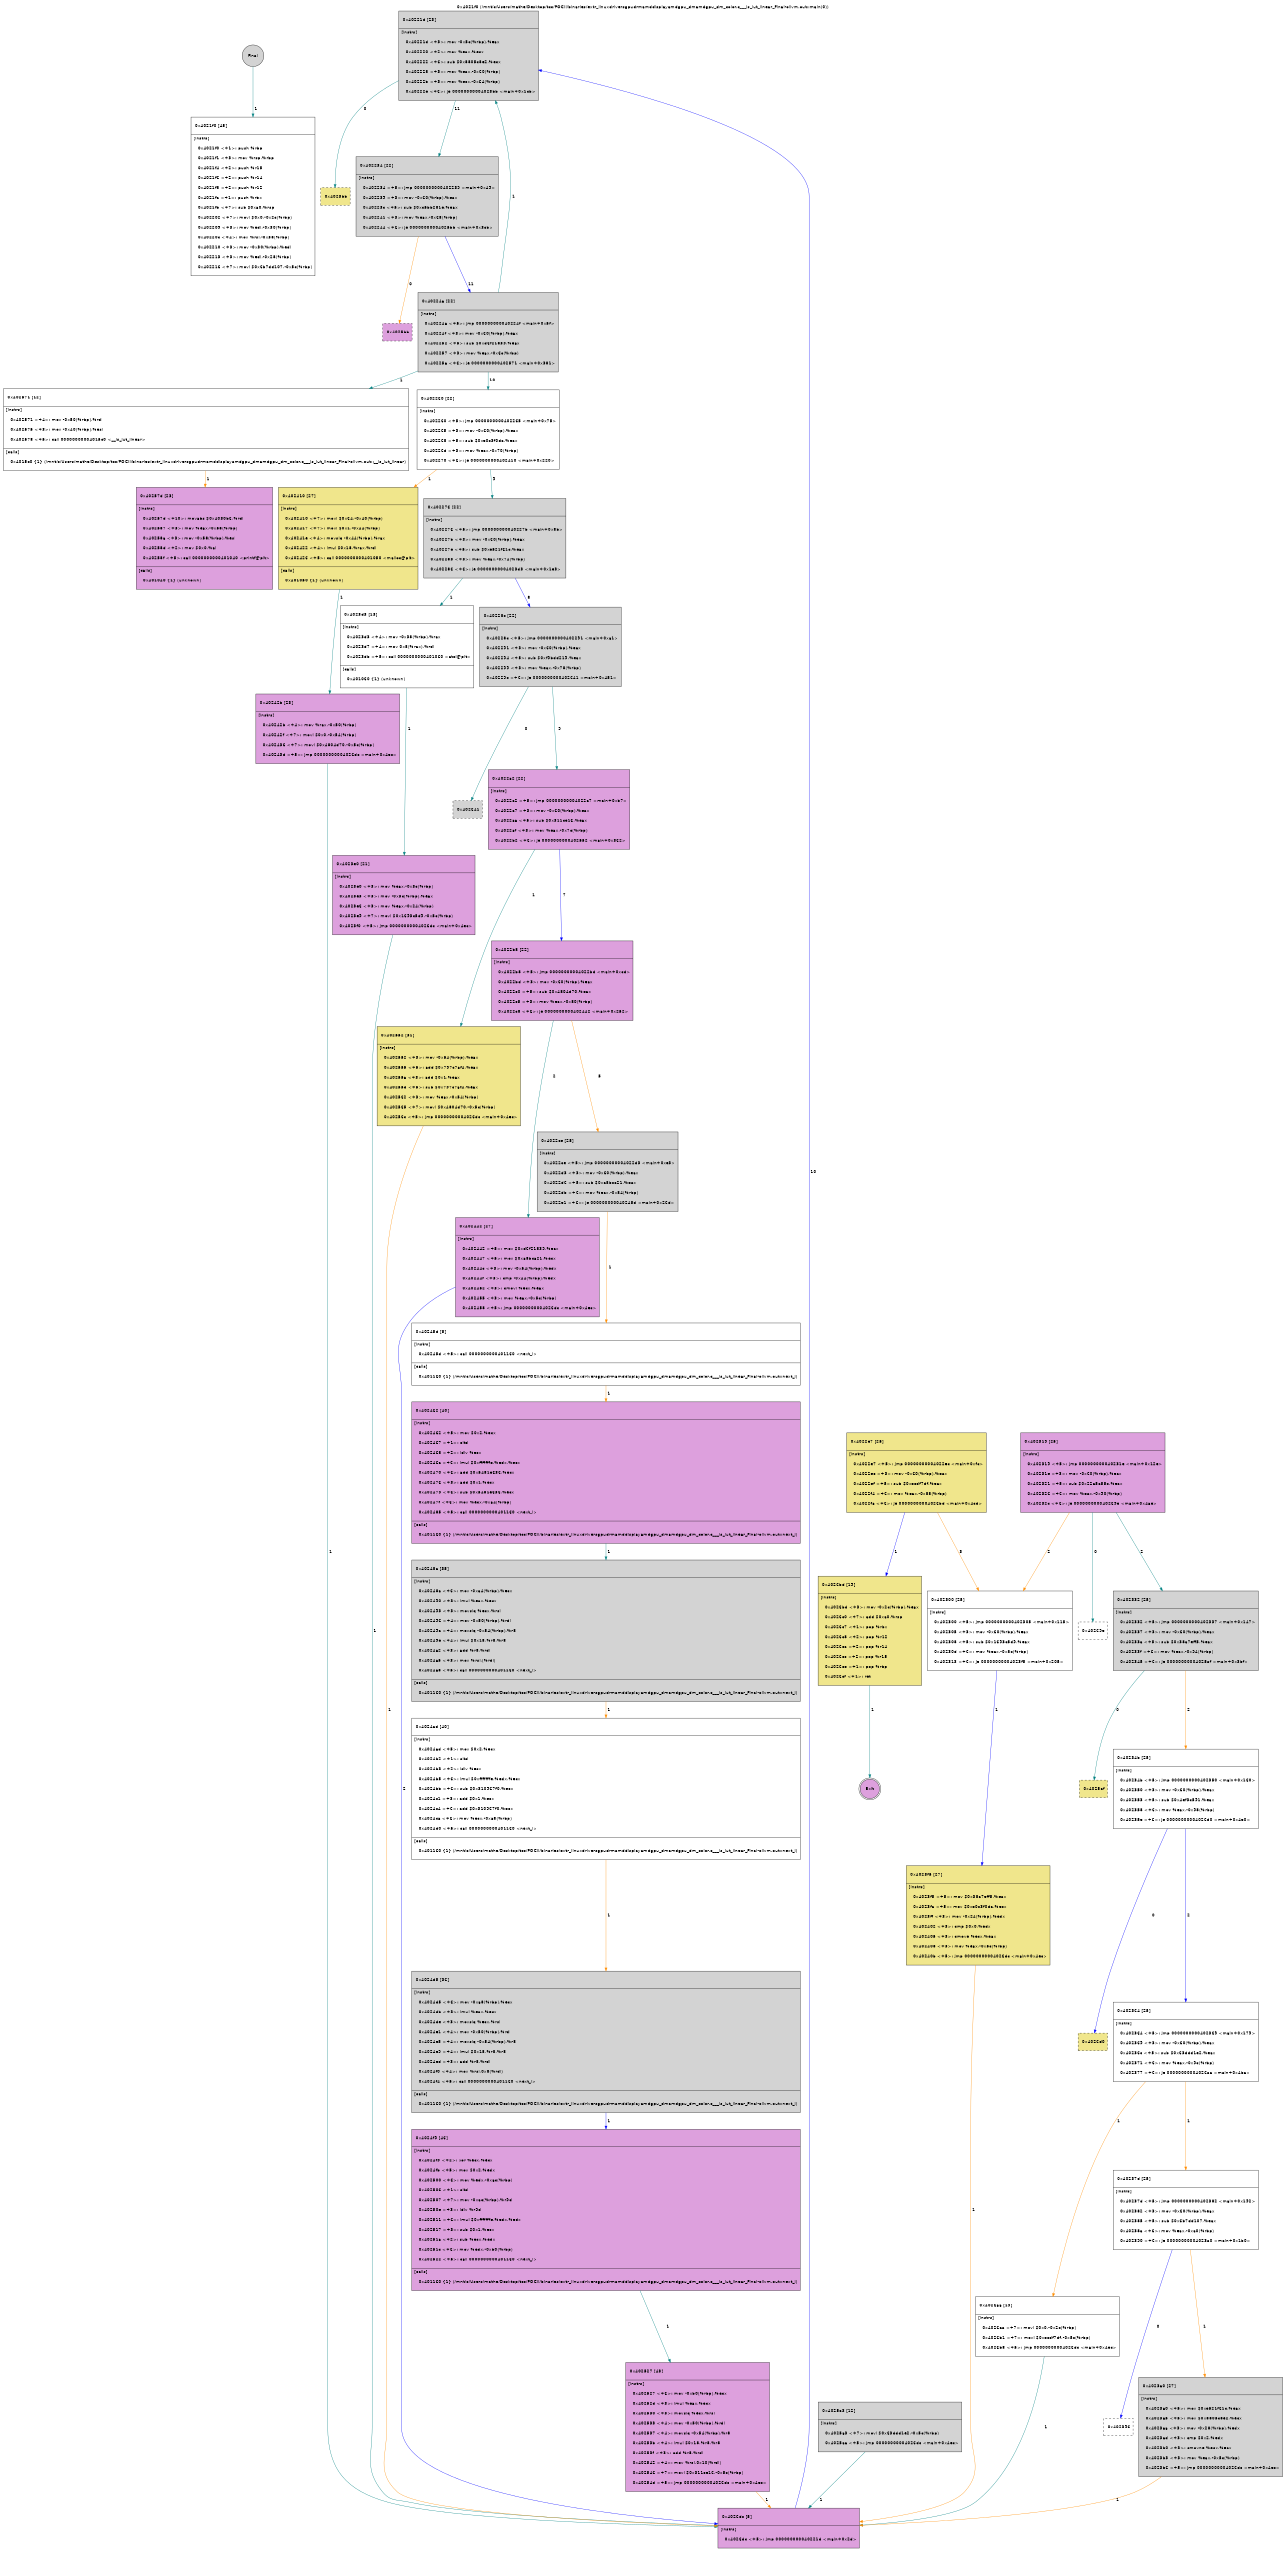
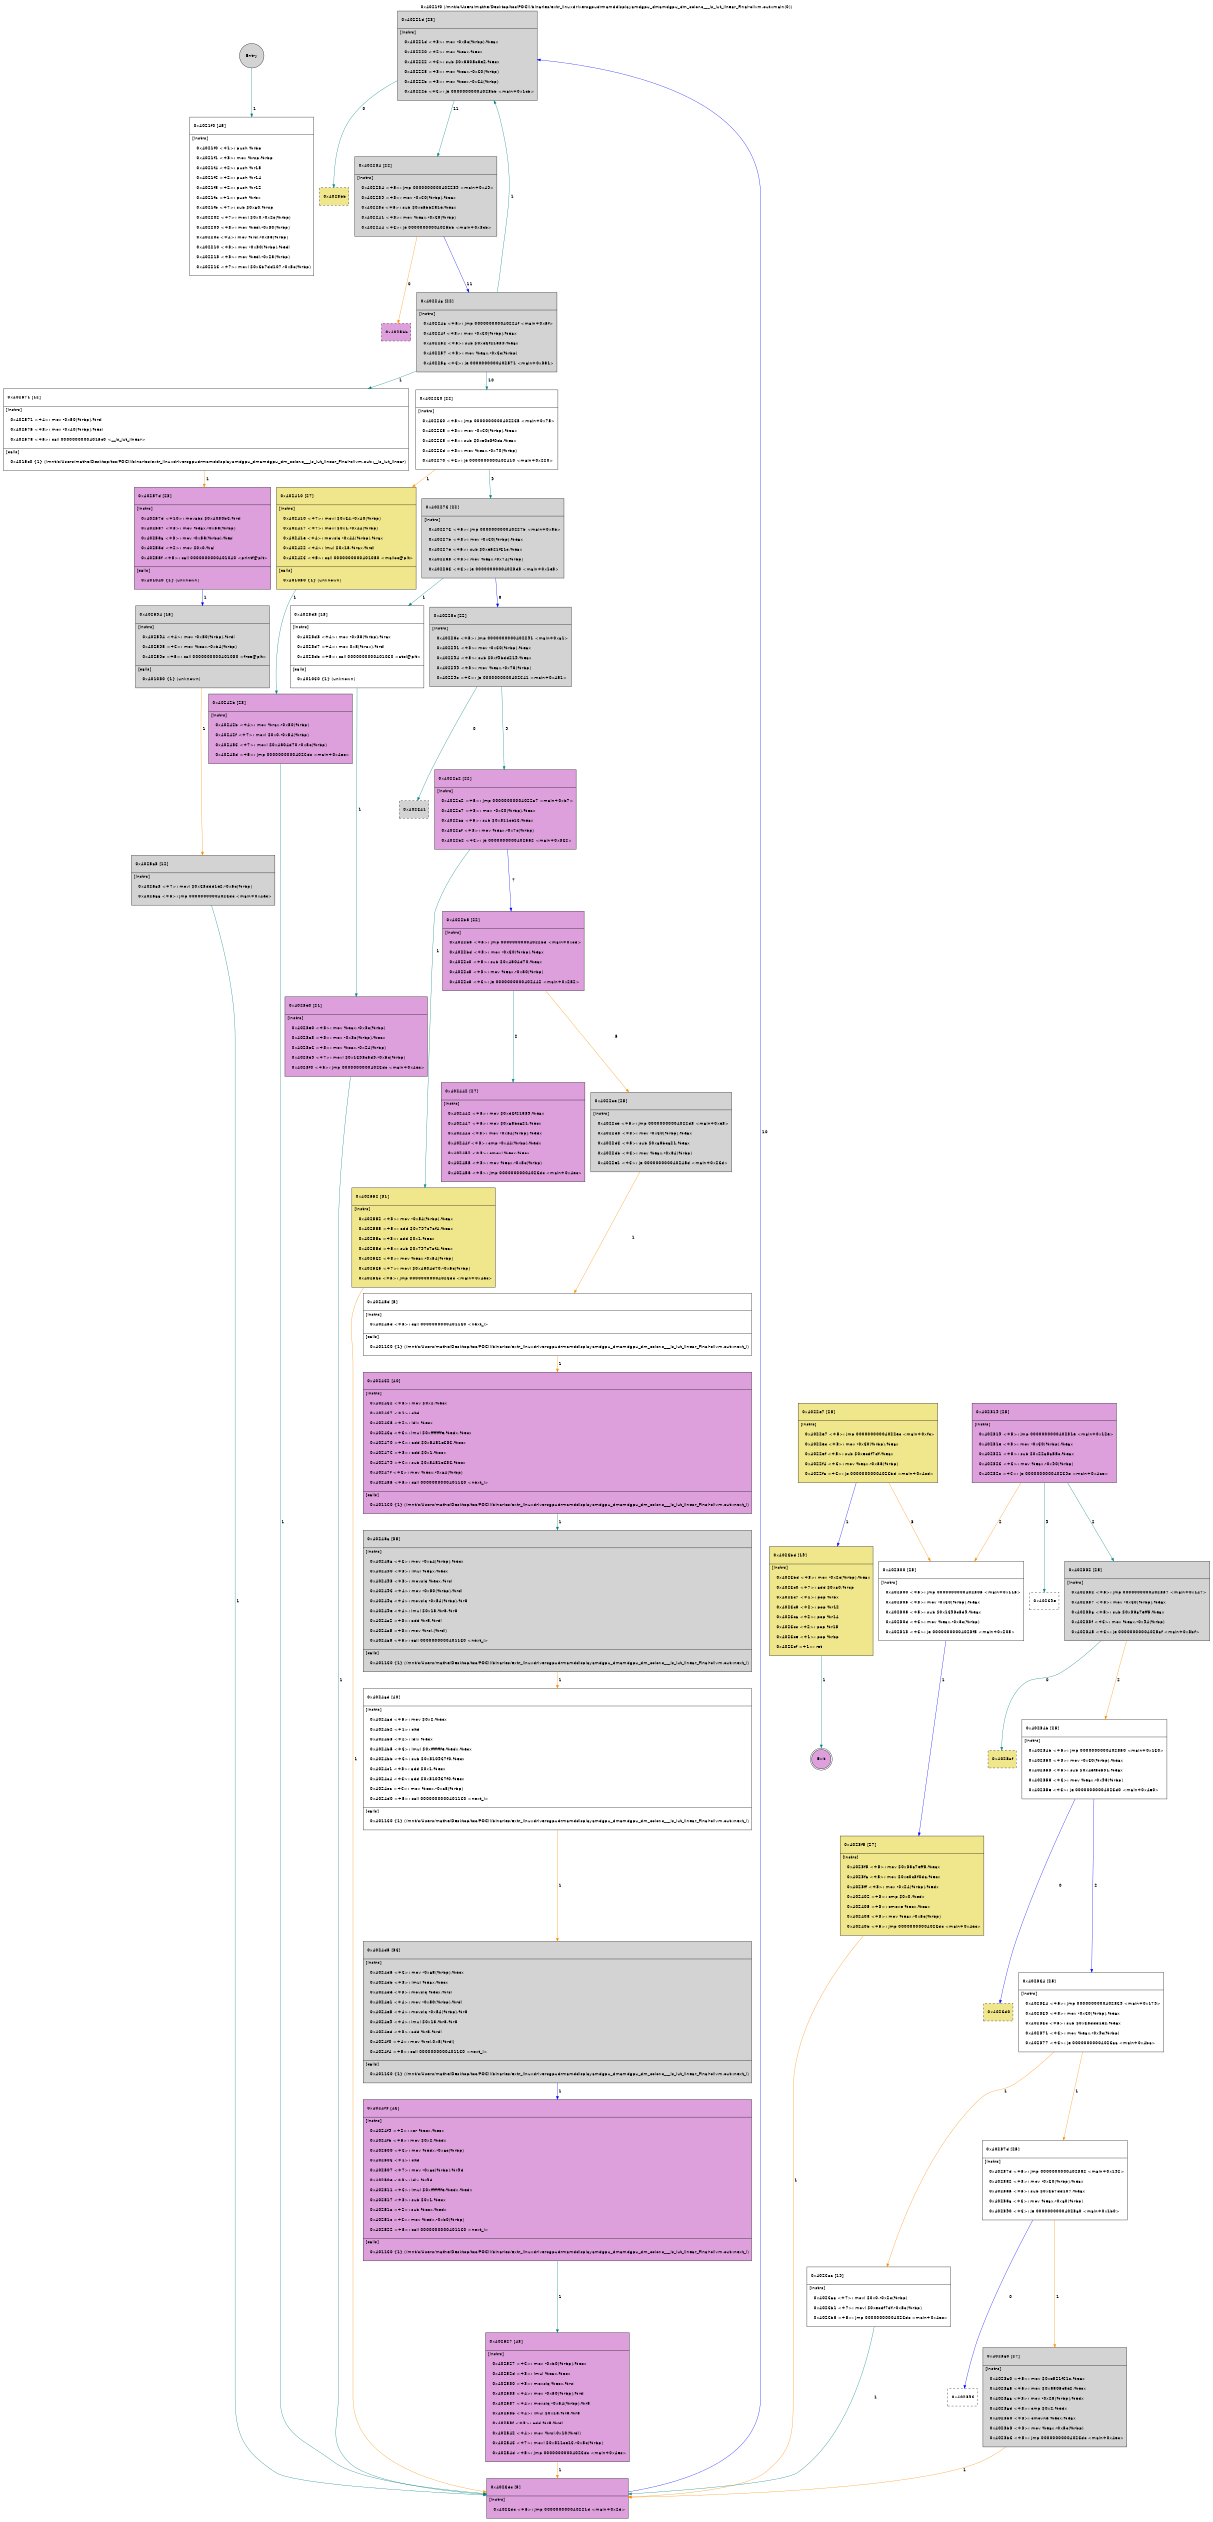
node "Final": label "Final" -> "Entry"
node "0x402594 [15]": added
edge "0x402319 [25]" -> "0x40269e": label " 0" -> " 9"
edge "0x402442 [27]" -> "0x4026dc [5]": removed, label "2"
